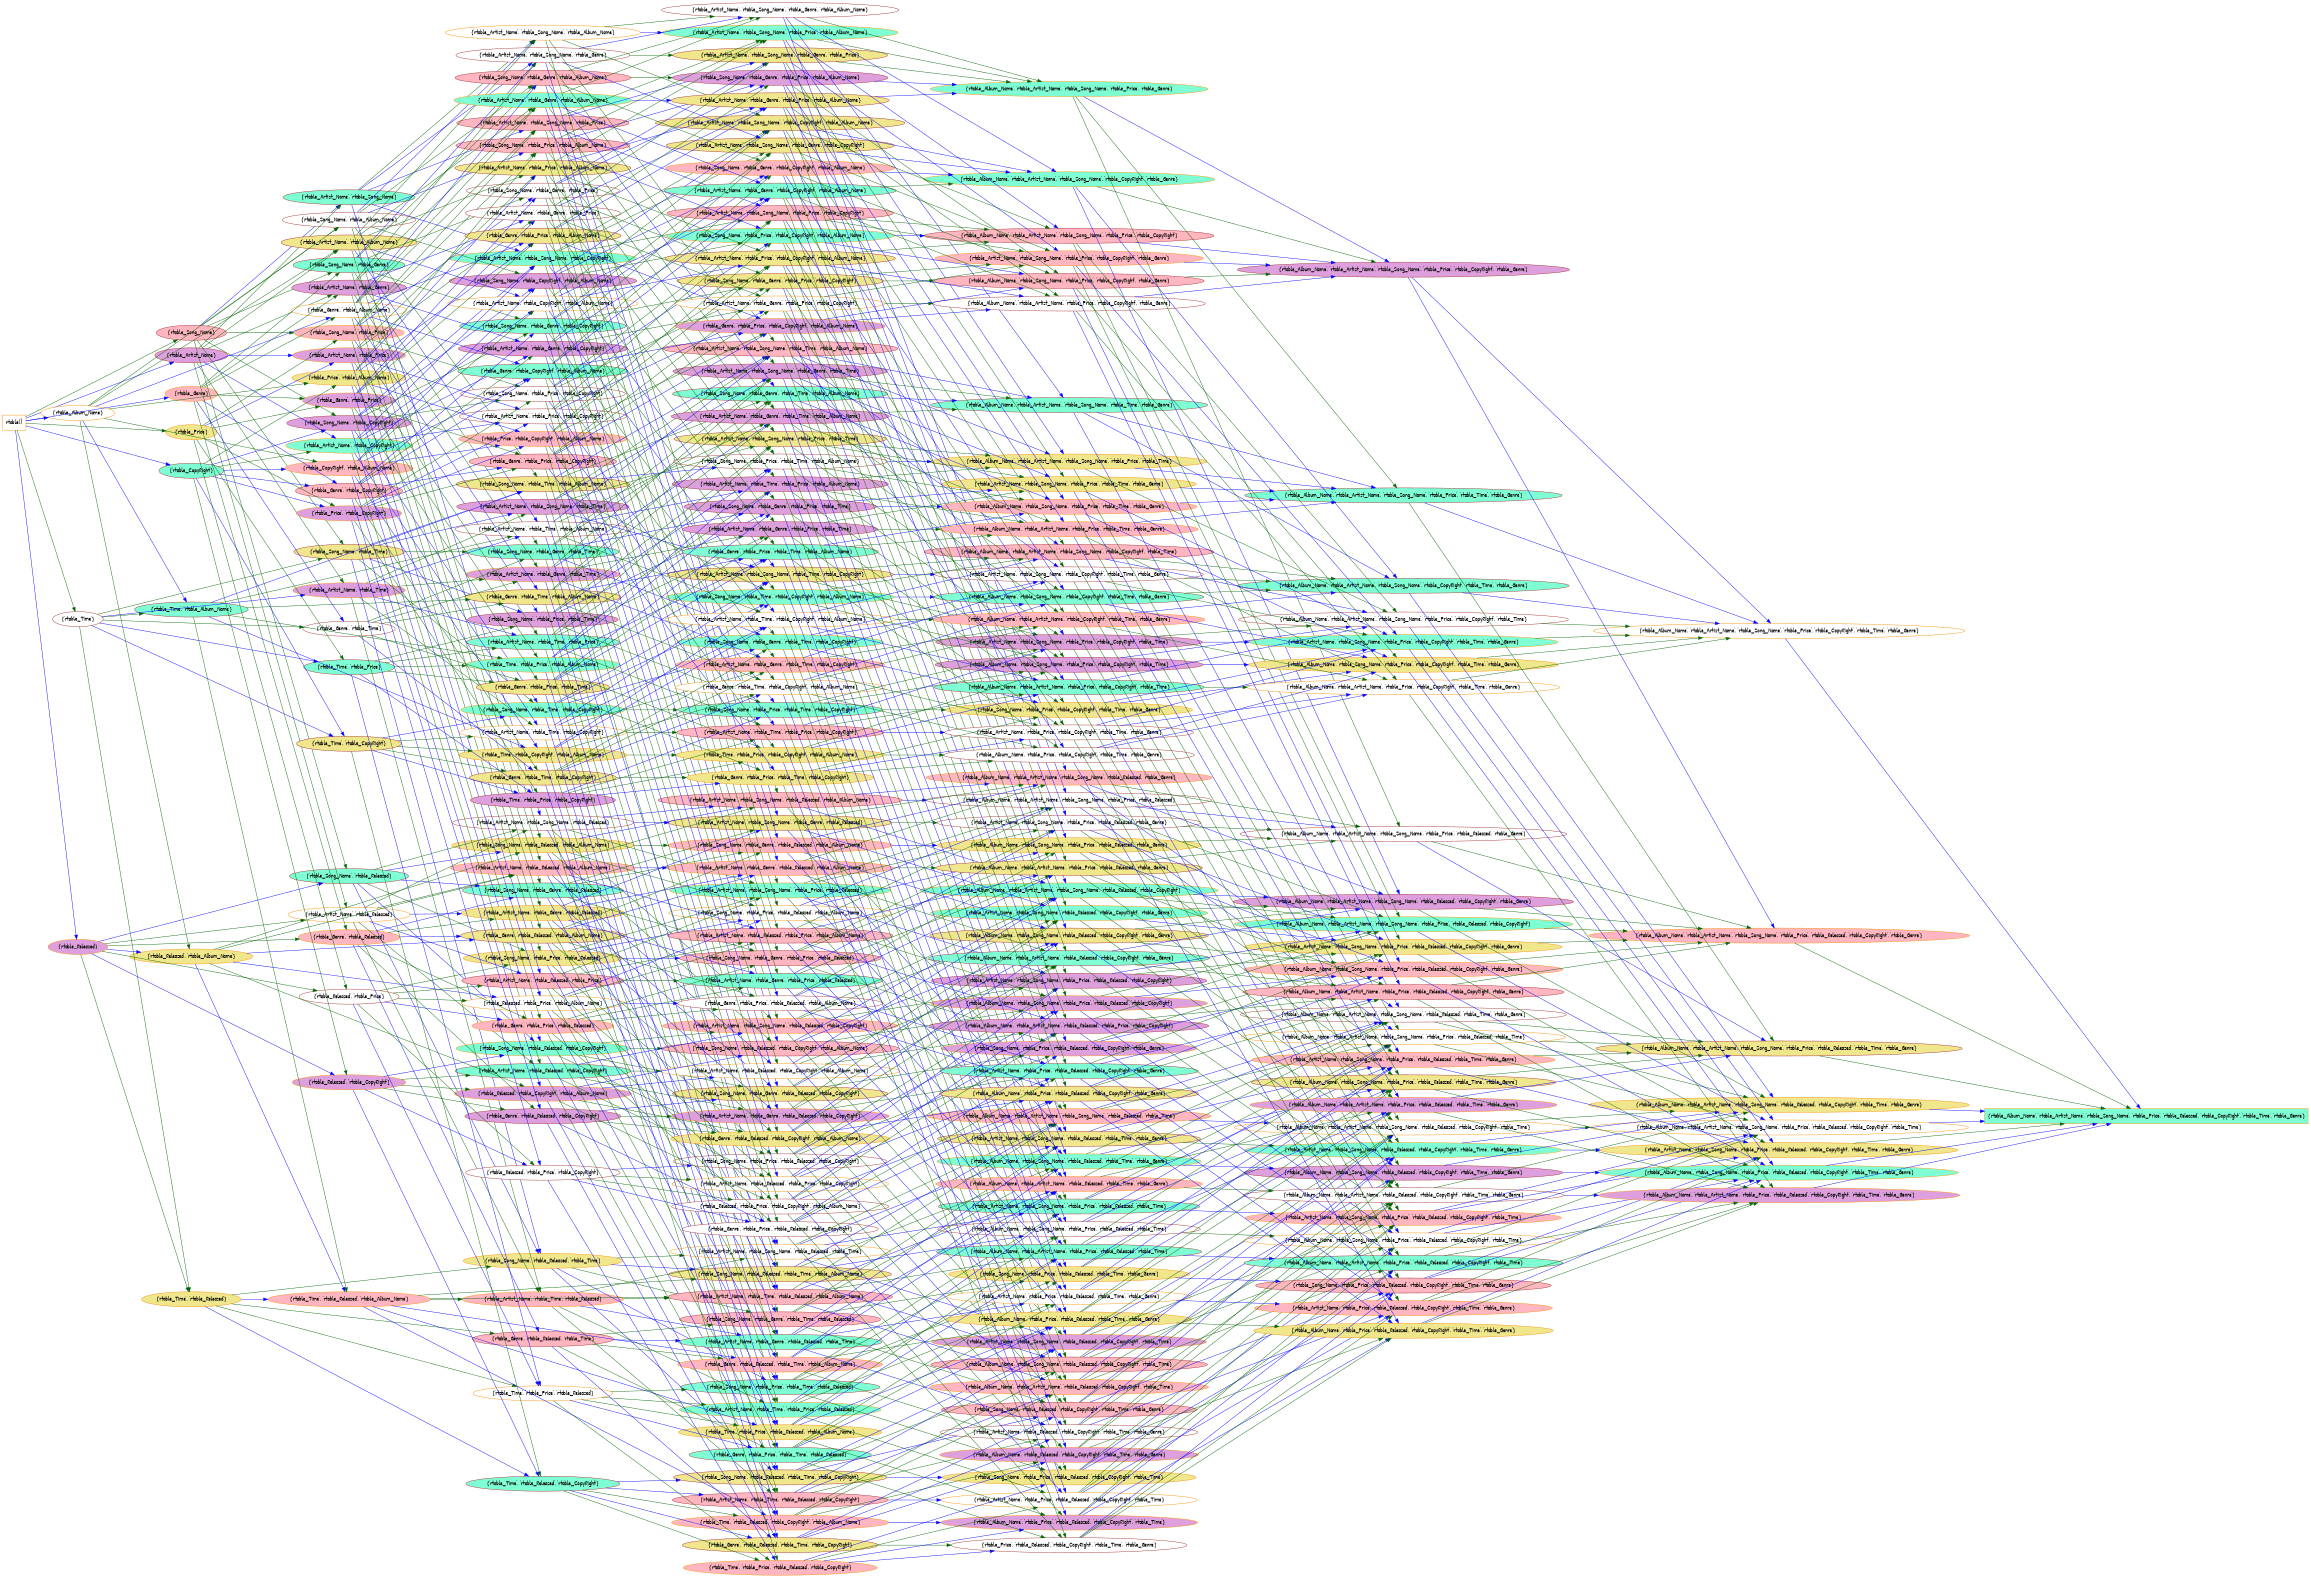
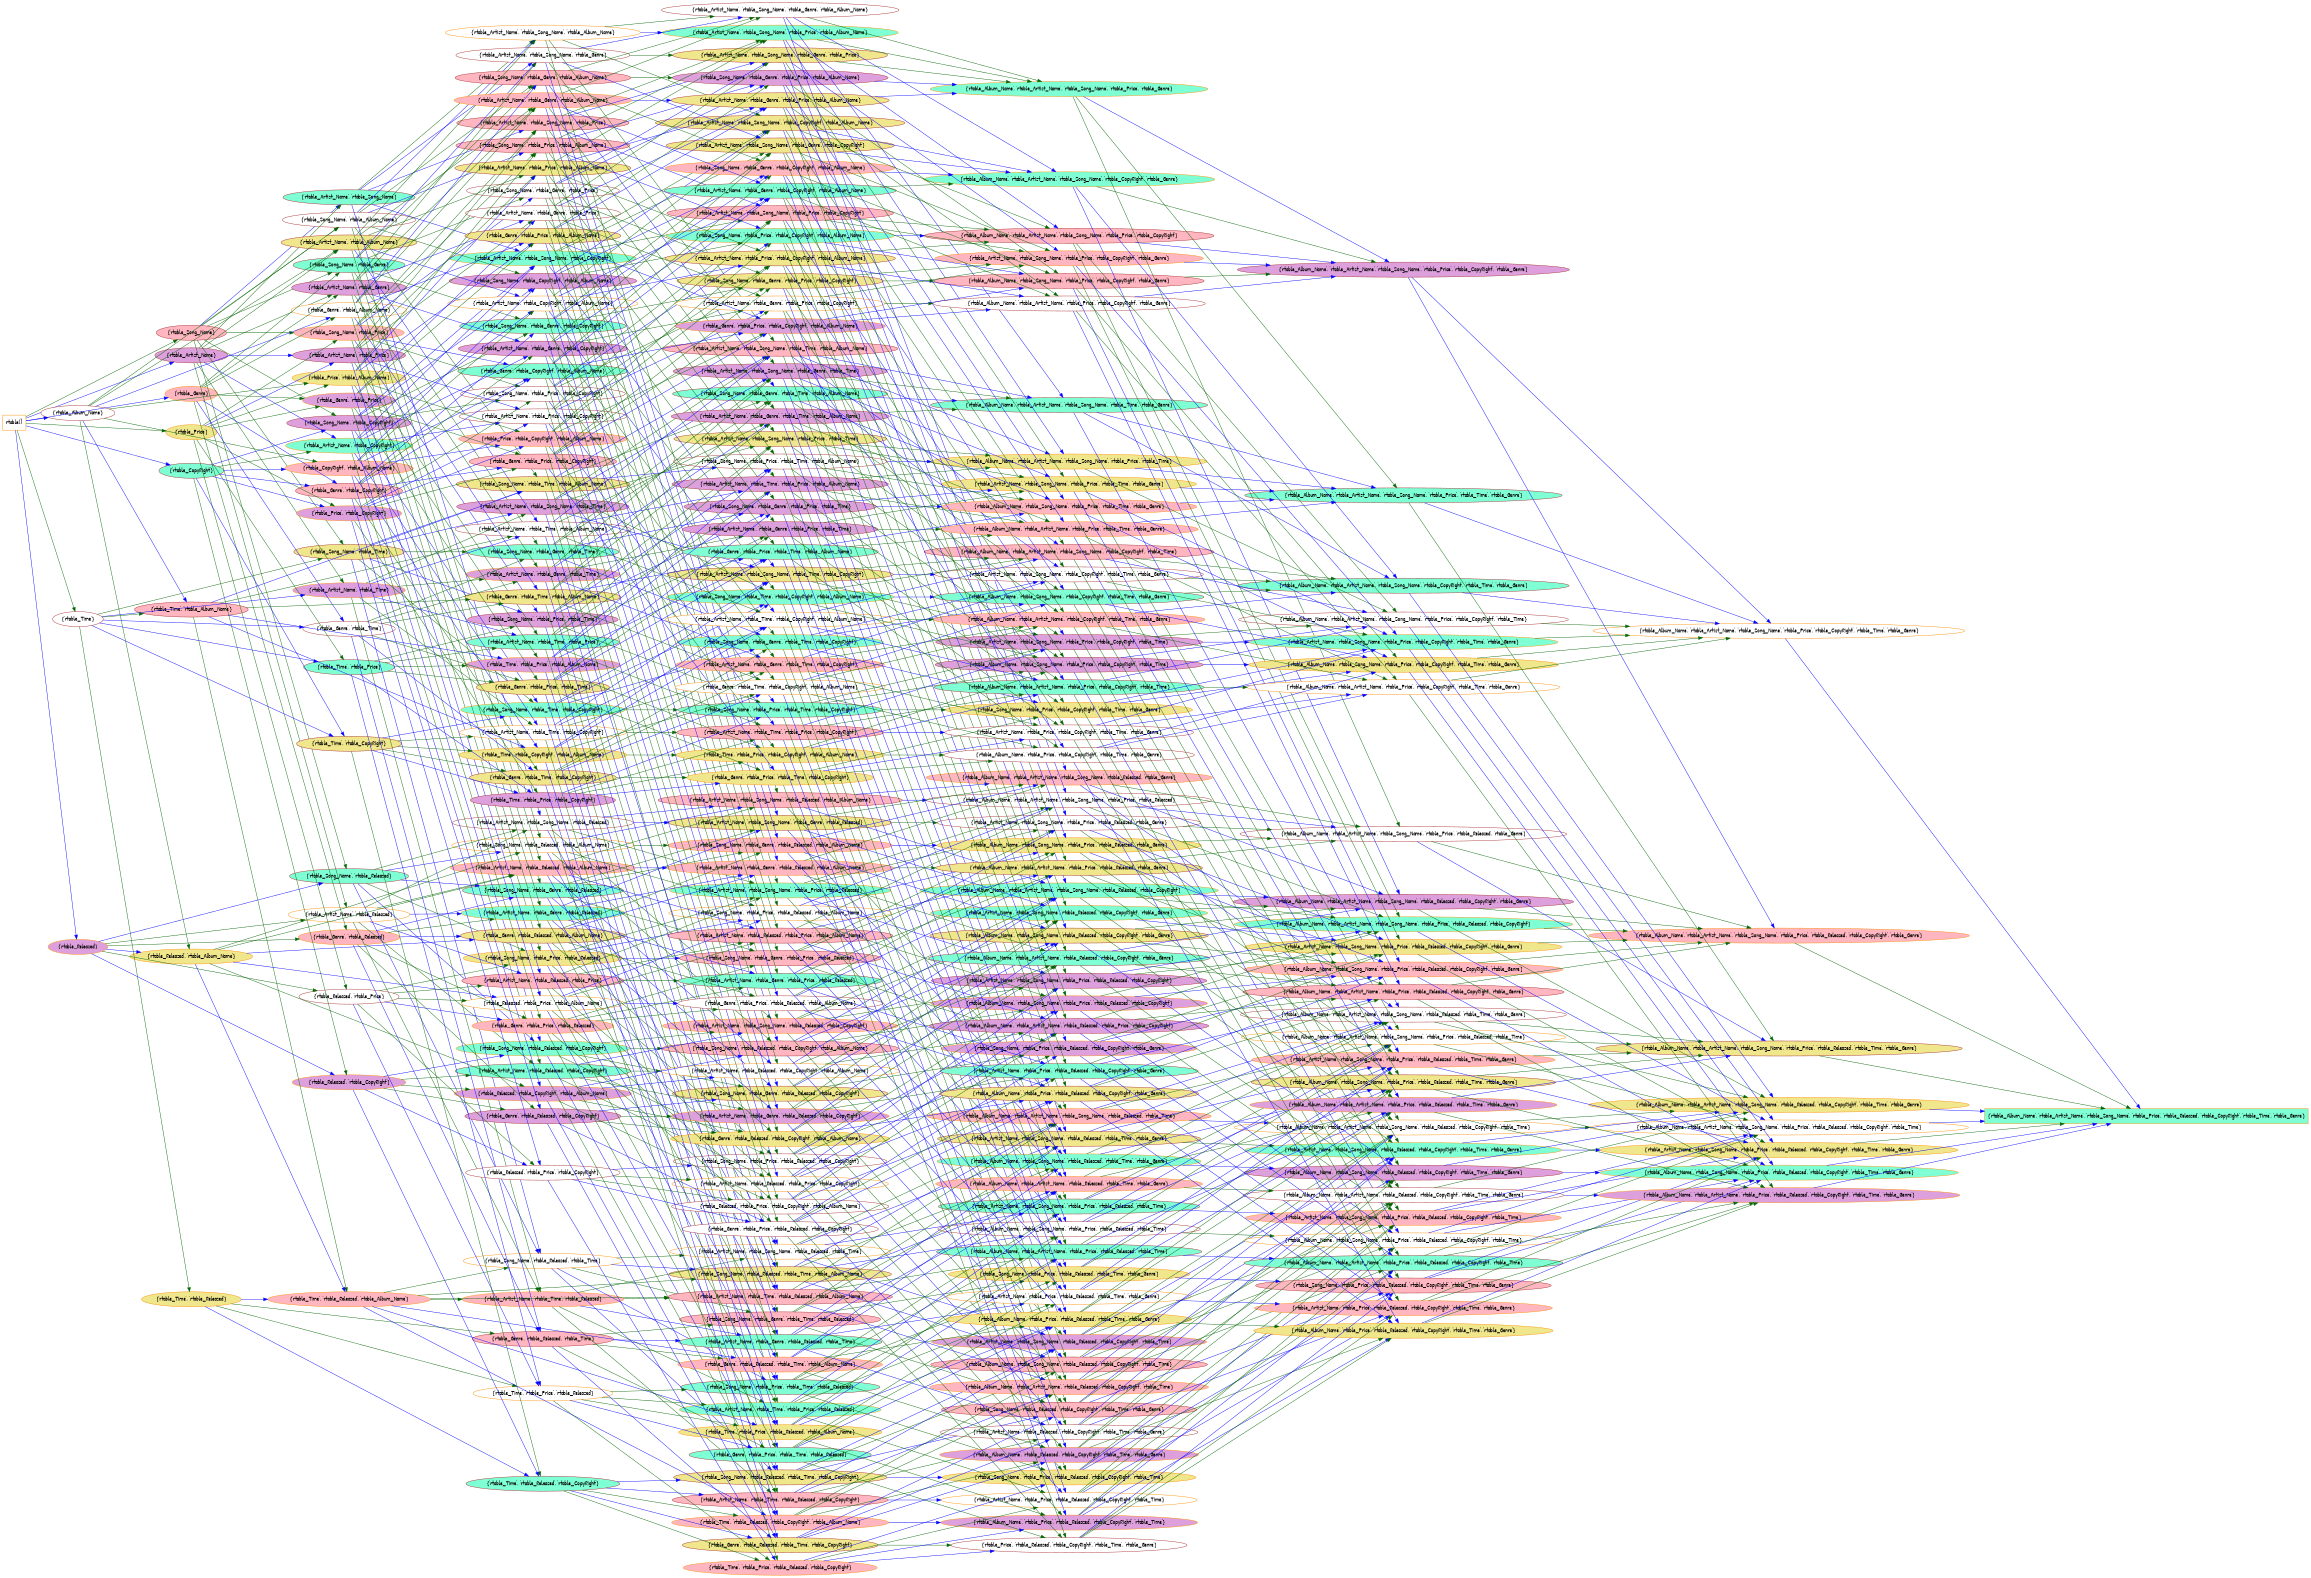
node "{'rtable_Artist_Name', 'rtable_Genre', 'rtable_Album_Name'}": fillcolor aquamarine -> lightpink
edge "{'rtable_Genre', 'rtable_Album_Name'}" -> "{'rtable_Artist_Name', 'rtable_Song_Name', 'rtable_Price'}": now "{'rtable_Artist_Name', 'rtable_Price'}" -> "{'rtable_Artist_Name', 'rtable_Song_Name', 'rtable_Price'}"
edge "{'rtable_Genre', 'rtable_Price'}" -> "{'rtable_Song_Name', 'rtable_Genre', 'rtable_Price'}": removed
edge "{'rtable_Genre', 'rtable_Album_Name'}" -> "{'rtable_Genre', 'rtable_CopyRight', 'rtable_Album_Name'}": now "{'rtable_Song_Name', 'rtable_Price'}" -> "{'rtable_Genre', 'rtable_CopyRight', 'rtable_Album_Name'}"
node "{'rtable_Artist_Name', 'rtable_Price'}": color darkorange -> brown
edge "{'rtable_Price', 'rtable_Album_Name'}" -> "{'rtable_Price', 'rtable_CopyRight', 'rtable_Album_Name'}": color blue -> darkgreen
node "{'rtable_Album_Name'}": color darkorange -> brown
edge "{'rtable_CopyRight'}" -> "{'rtable_Price', 'rtable_Album_Name'}": now "{'rtable_Price'}" -> "{'rtable_Price', 'rtable_Album_Name'}"
node "{'rtable_Time', 'rtable_Album_Name'}": fillcolor aquamarine -> lightpink
edge "{'rtable_Time'}" -> "{'rtable_Genre', 'rtable_Time'}": color darkgreen -> blue
edge "{'rtable_Time', 'rtable_Album_Name'}" -> "{'rtable_Time', 'rtable_Price', 'rtable_Album_Name'}": color darkgreen -> blue
node "{'rtable_Time', 'rtable_Price', 'rtable_Album_Name'}": fillcolor aquamarine -> plum
node "{'rtable_Song_Name', 'rtable_Released', 'rtable_Album_Name'}": fillcolor khaki -> white
node "{'rtable_Artist_Name', 'rtable_Genre', 'rtable_Released'}": fillcolor khaki -> aquamarine
edge "{'rtable_Genre', 'rtable_Time'}" -> "{'rtable_Genre', 'rtable_Released', 'rtable_Time'}": added
edge "{'rtable_Released'}" -> "{'rtable_Time', 'rtable_Released'}": removed
node "{'rtable_Song_Name', 'rtable_Released', 'rtable_Time'}": fillcolor khaki -> white
edge "{'rtable_Time', 'rtable_Released'}" -> "{'rtable_Song_Name', 'rtable_Released', 'rtable_Time'}": now "{'rtable_Time', 'rtable_Released', 'rtable_Album_Name'}" -> "{'rtable_Song_Name', 'rtable_Released', 'rtable_Time'}"
